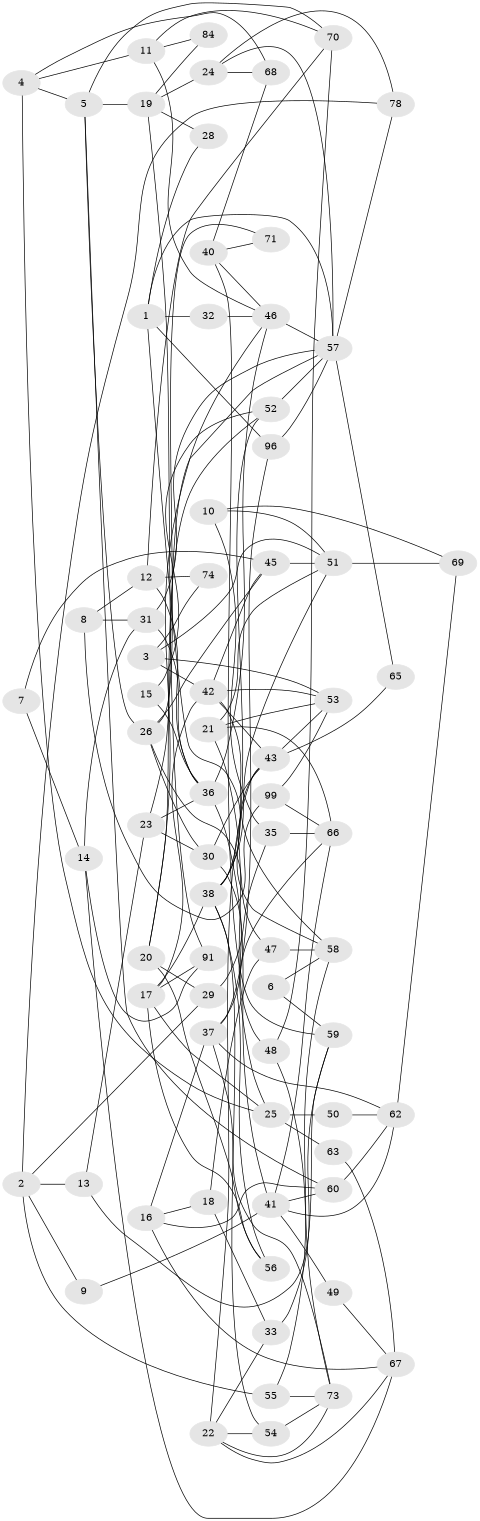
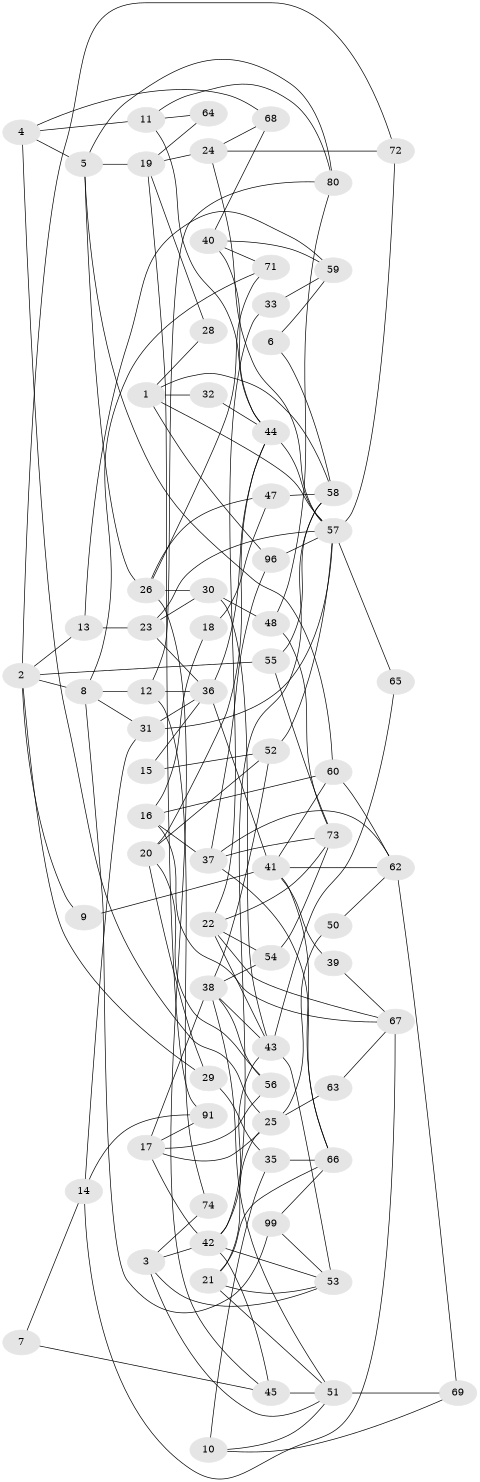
node "84": label "84" -> "64"
node "70": label "70" -> "80"
node "78": label "78" -> "72"
node "46": label "46" -> "44"
edge "71" -- "8": added
edge "2" -- "8": added
edge "18" -- "33": removed
node "49": label "49" -> "39"
